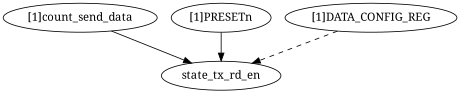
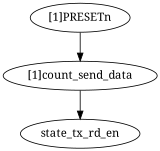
node "[1]DATA_CONFIG_REG": removed
edge "[1]PRESETn" -> "state_tx_rd_en": now "[1]PRESETn" -> "[1]count_send_data"
